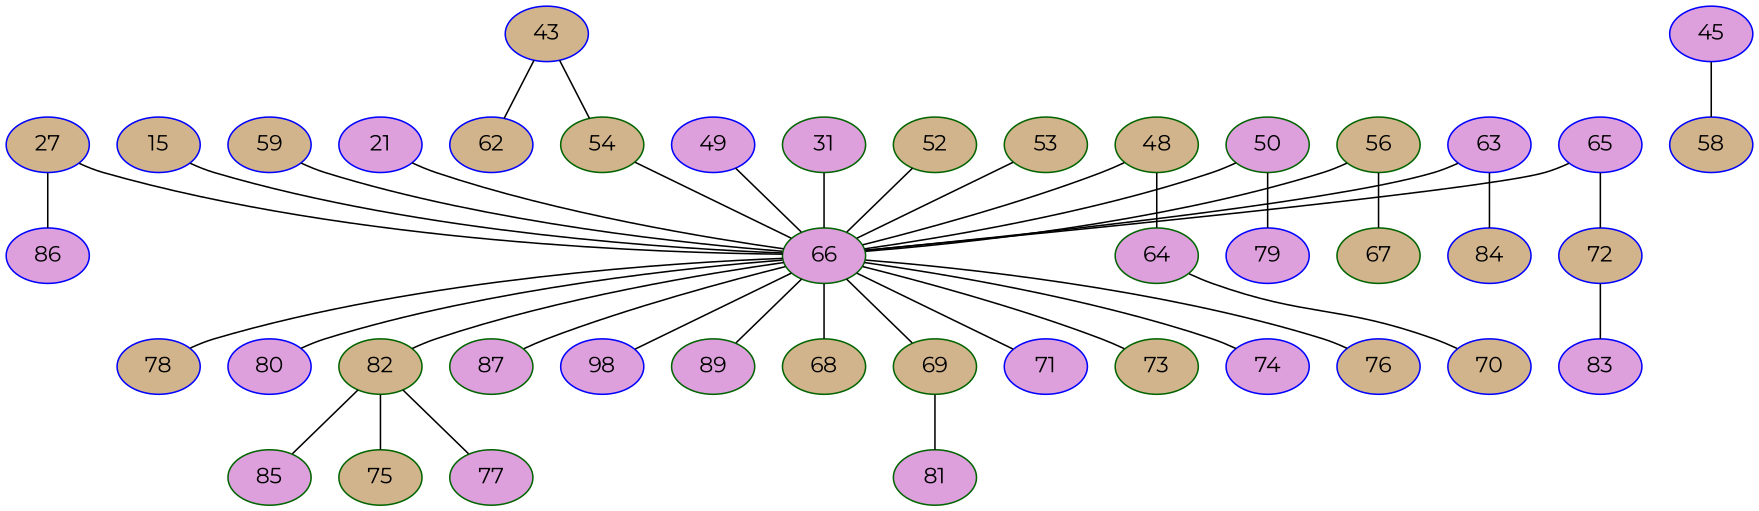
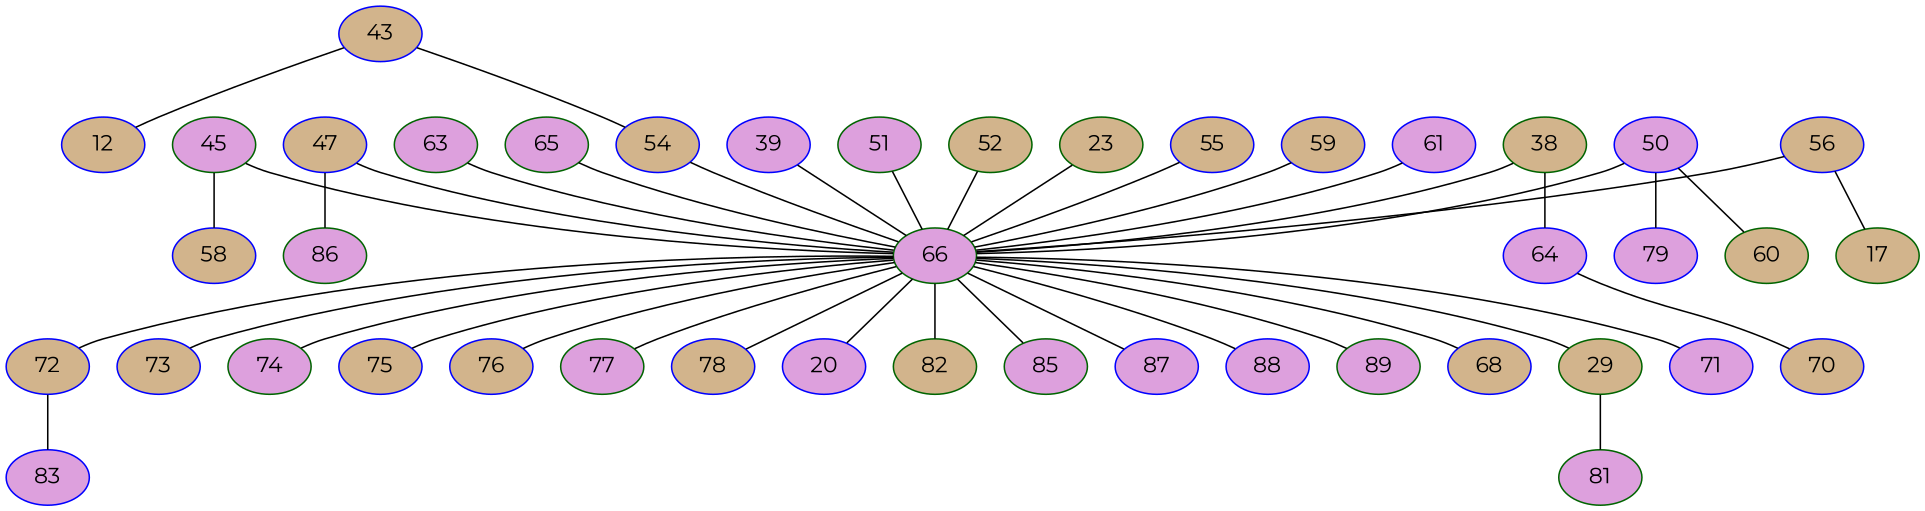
node "45": color blue -> darkgreen
node "27": label "27" -> "47"
node "15": label "15" -> "55"
node "21": label "21" -> "61"
node "62": label "62" -> "12"
node "54": color darkgreen -> blue
node "49": label "49" -> "39"
node "31": label "31" -> "51"
node "53": label "53" -> "23"
node "48": label "48" -> "38"
node "50": color darkgreen -> blue
node "56": color darkgreen -> blue
node "63": color blue -> darkgreen
node "65": color blue -> darkgreen
edge "65" -- "72": now "66" -- "72"
edge "45" -- "66": added
node "86": color blue -> darkgreen
node "64": color darkgreen -> blue
node "67": label "67" -> "17"
node "84": removed
node "60": added
node "80": label "80" -> "20"
node "87": color darkgreen -> blue
node "98": label "98" -> "88"
node "68": color darkgreen -> blue
node "69": label "69" -> "29"
node "73": color darkgreen -> blue
node "74": color blue -> darkgreen
edge "82" -- "85": now "66" -- "85"
edge "82" -- "75": now "66" -- "75"
edge "82" -- "77": now "66" -- "77"
node "75": color darkgreen -> blue
